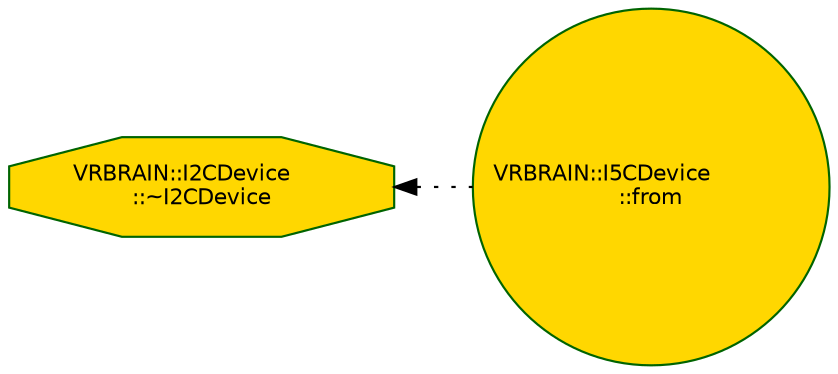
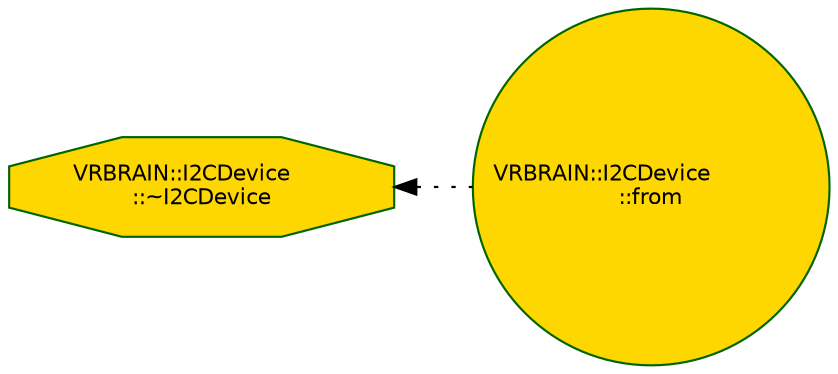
node "VRBRAIN::I5CDevice ::from": label "VRBRAIN::I5CDevice ::from" -> "VRBRAIN::I2CDevice ::from"
